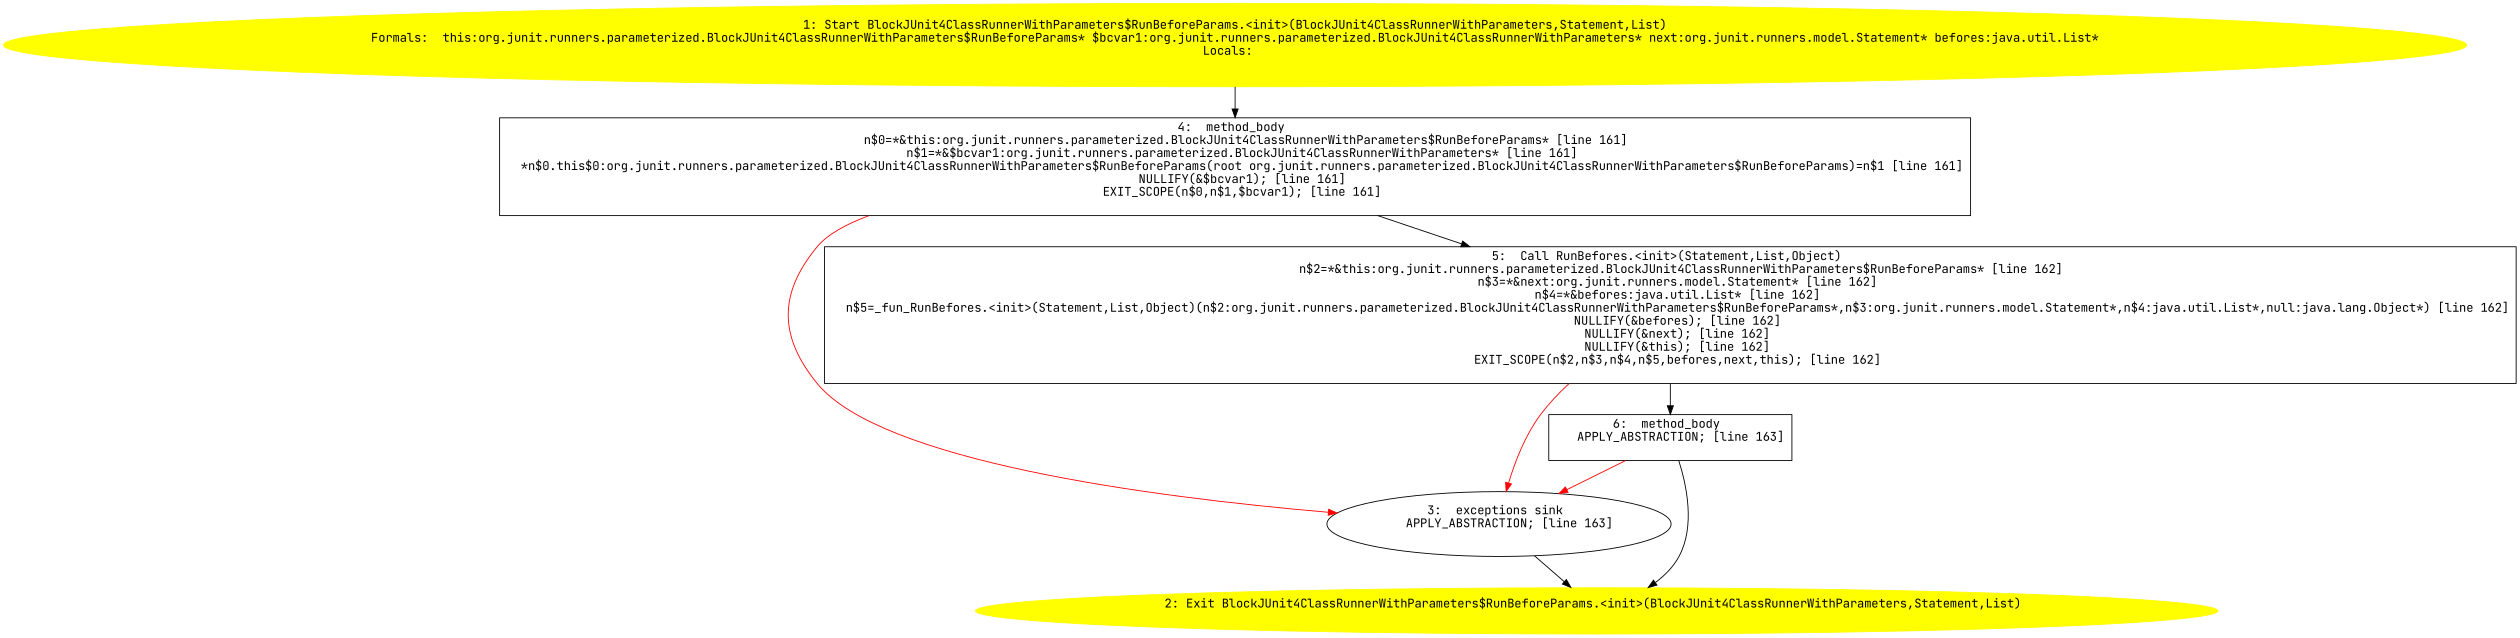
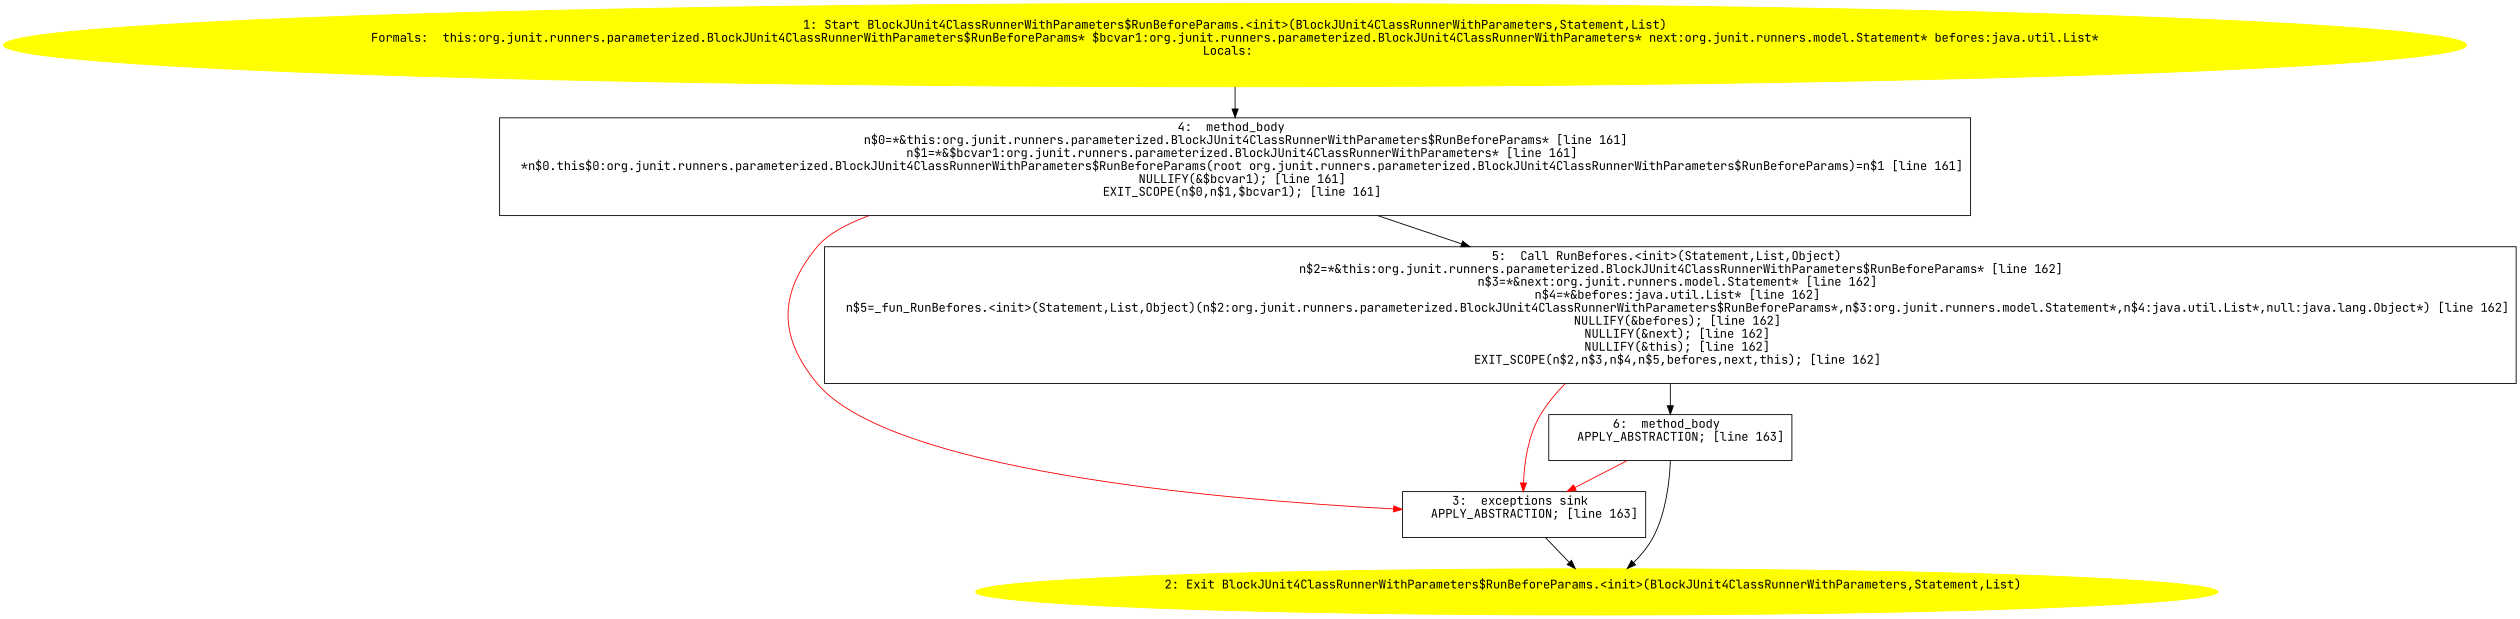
node "3:  exceptions sink APPLY_ABSTRACTION; [line 163]": shape ellipse -> box
